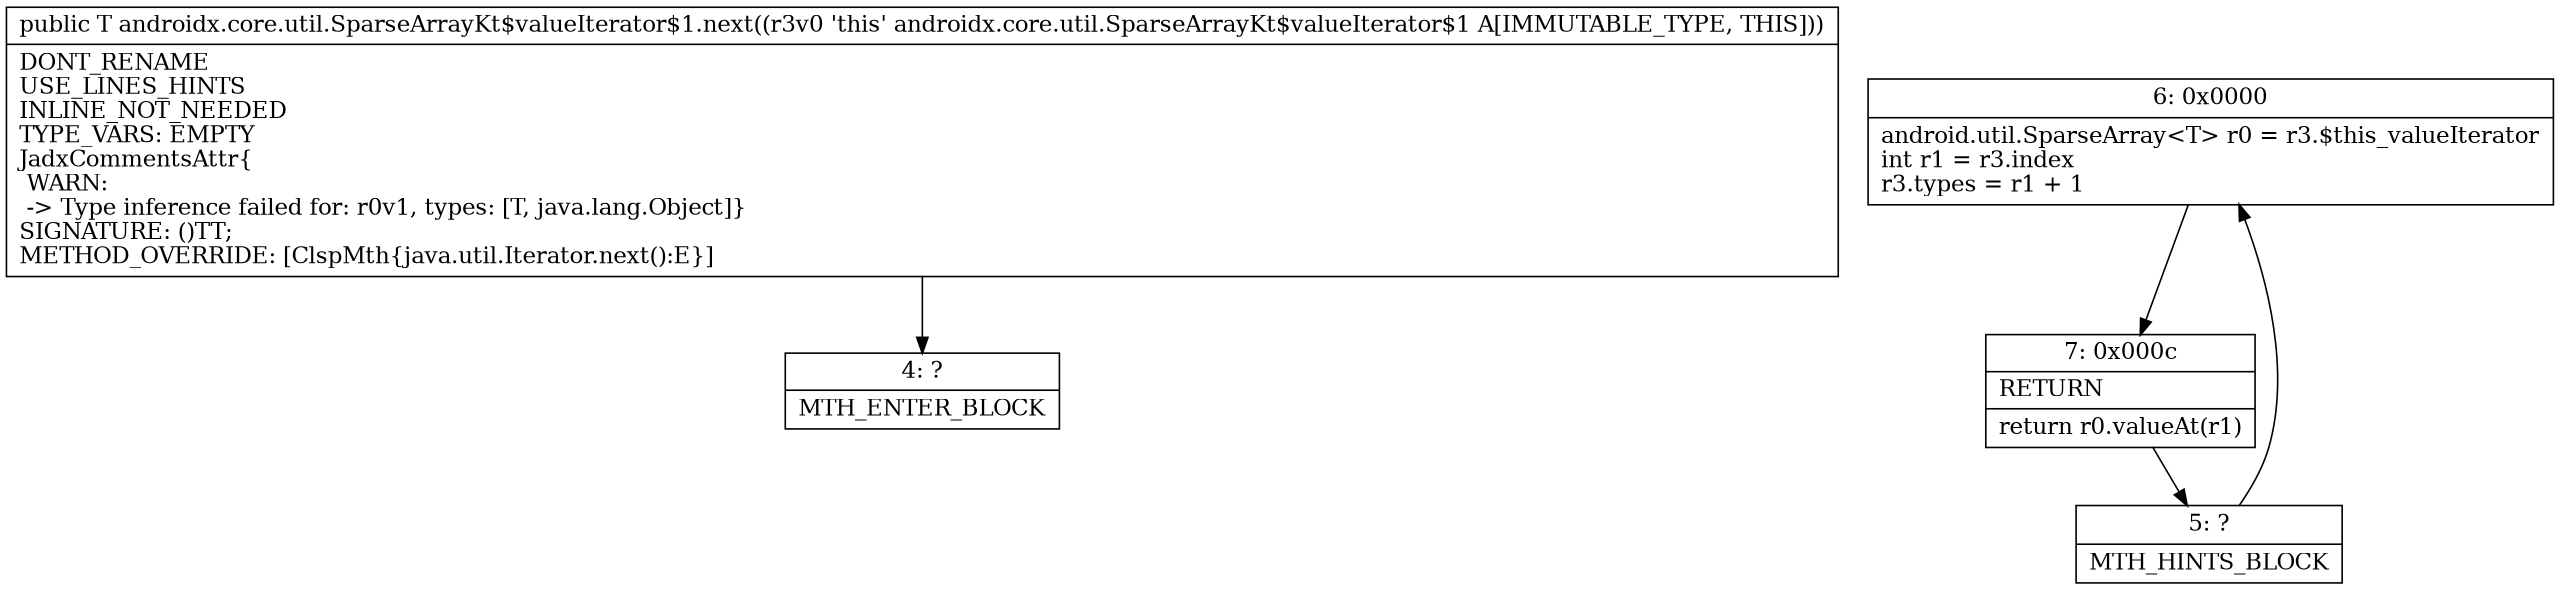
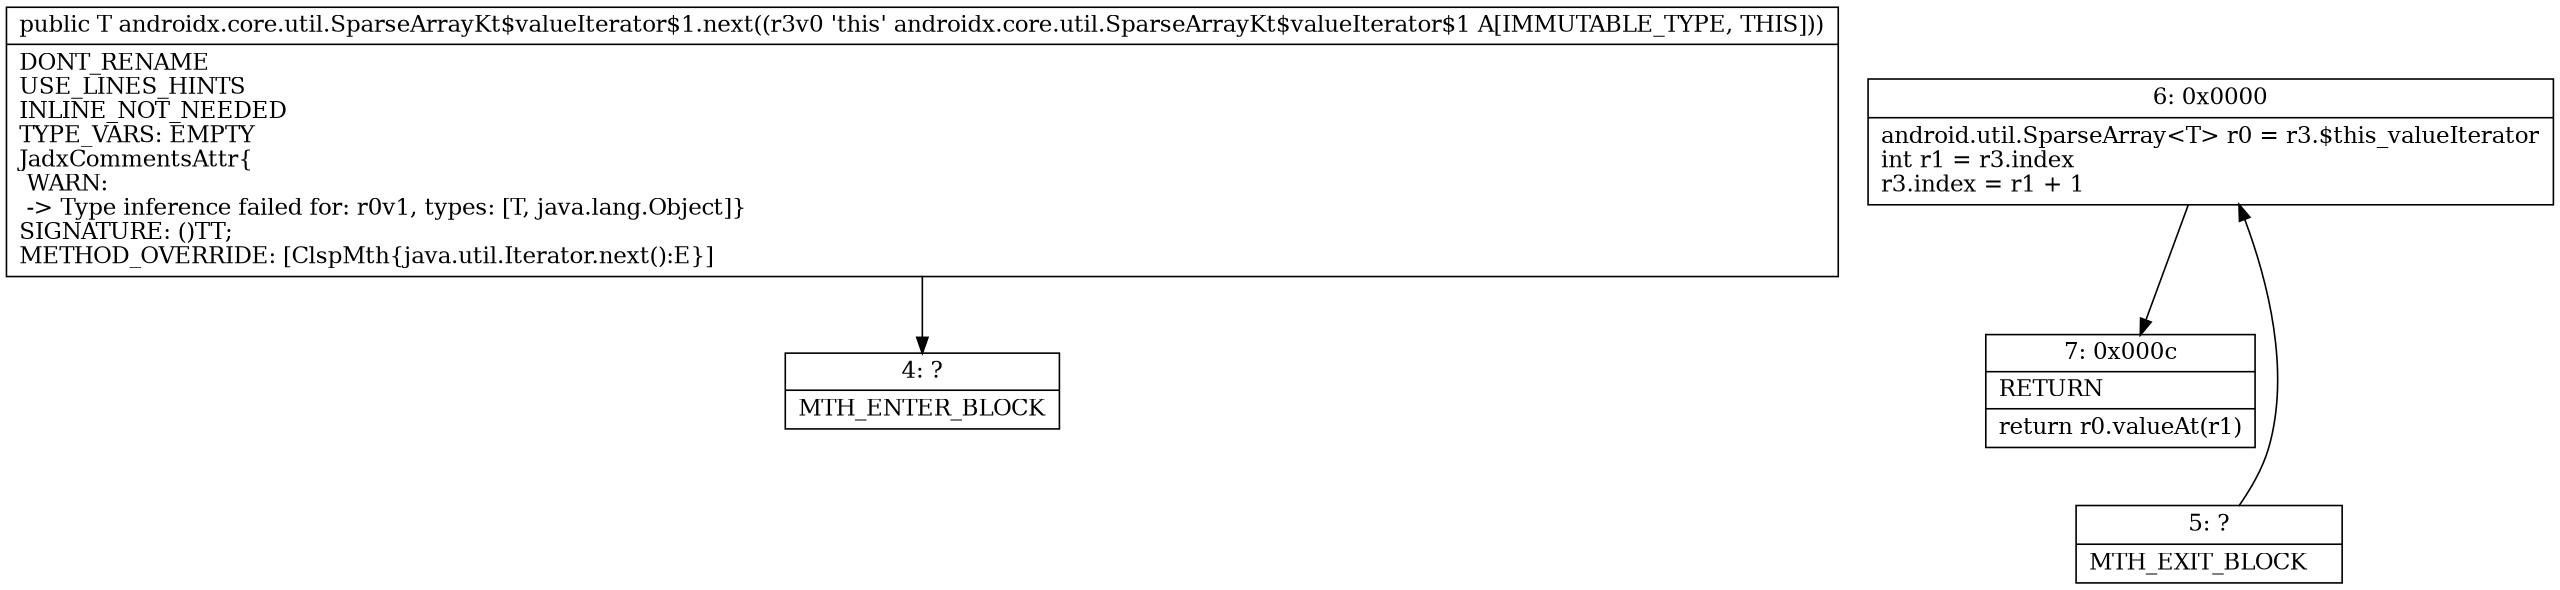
node "6: 0x0000": text "r3.types = r1 + 1" -> "r3.index = r1 + 1"
edge "7: 0x000c" -> "5: ?": removed
node "5: ?": text "MTH_HINTS_BLOCK" -> "MTH_EXIT_BLOCK"
